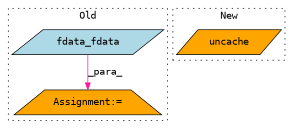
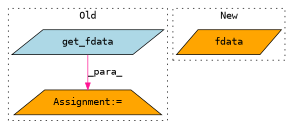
node "fdata_fdata": label "fdata_fdata" -> "get_fdata"
node "uncache": label "uncache" -> "fdata"
